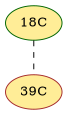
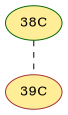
node "18C": label "18C" -> "38C"
